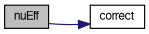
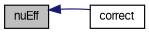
edge "nuEff" -> "correct": reversed
